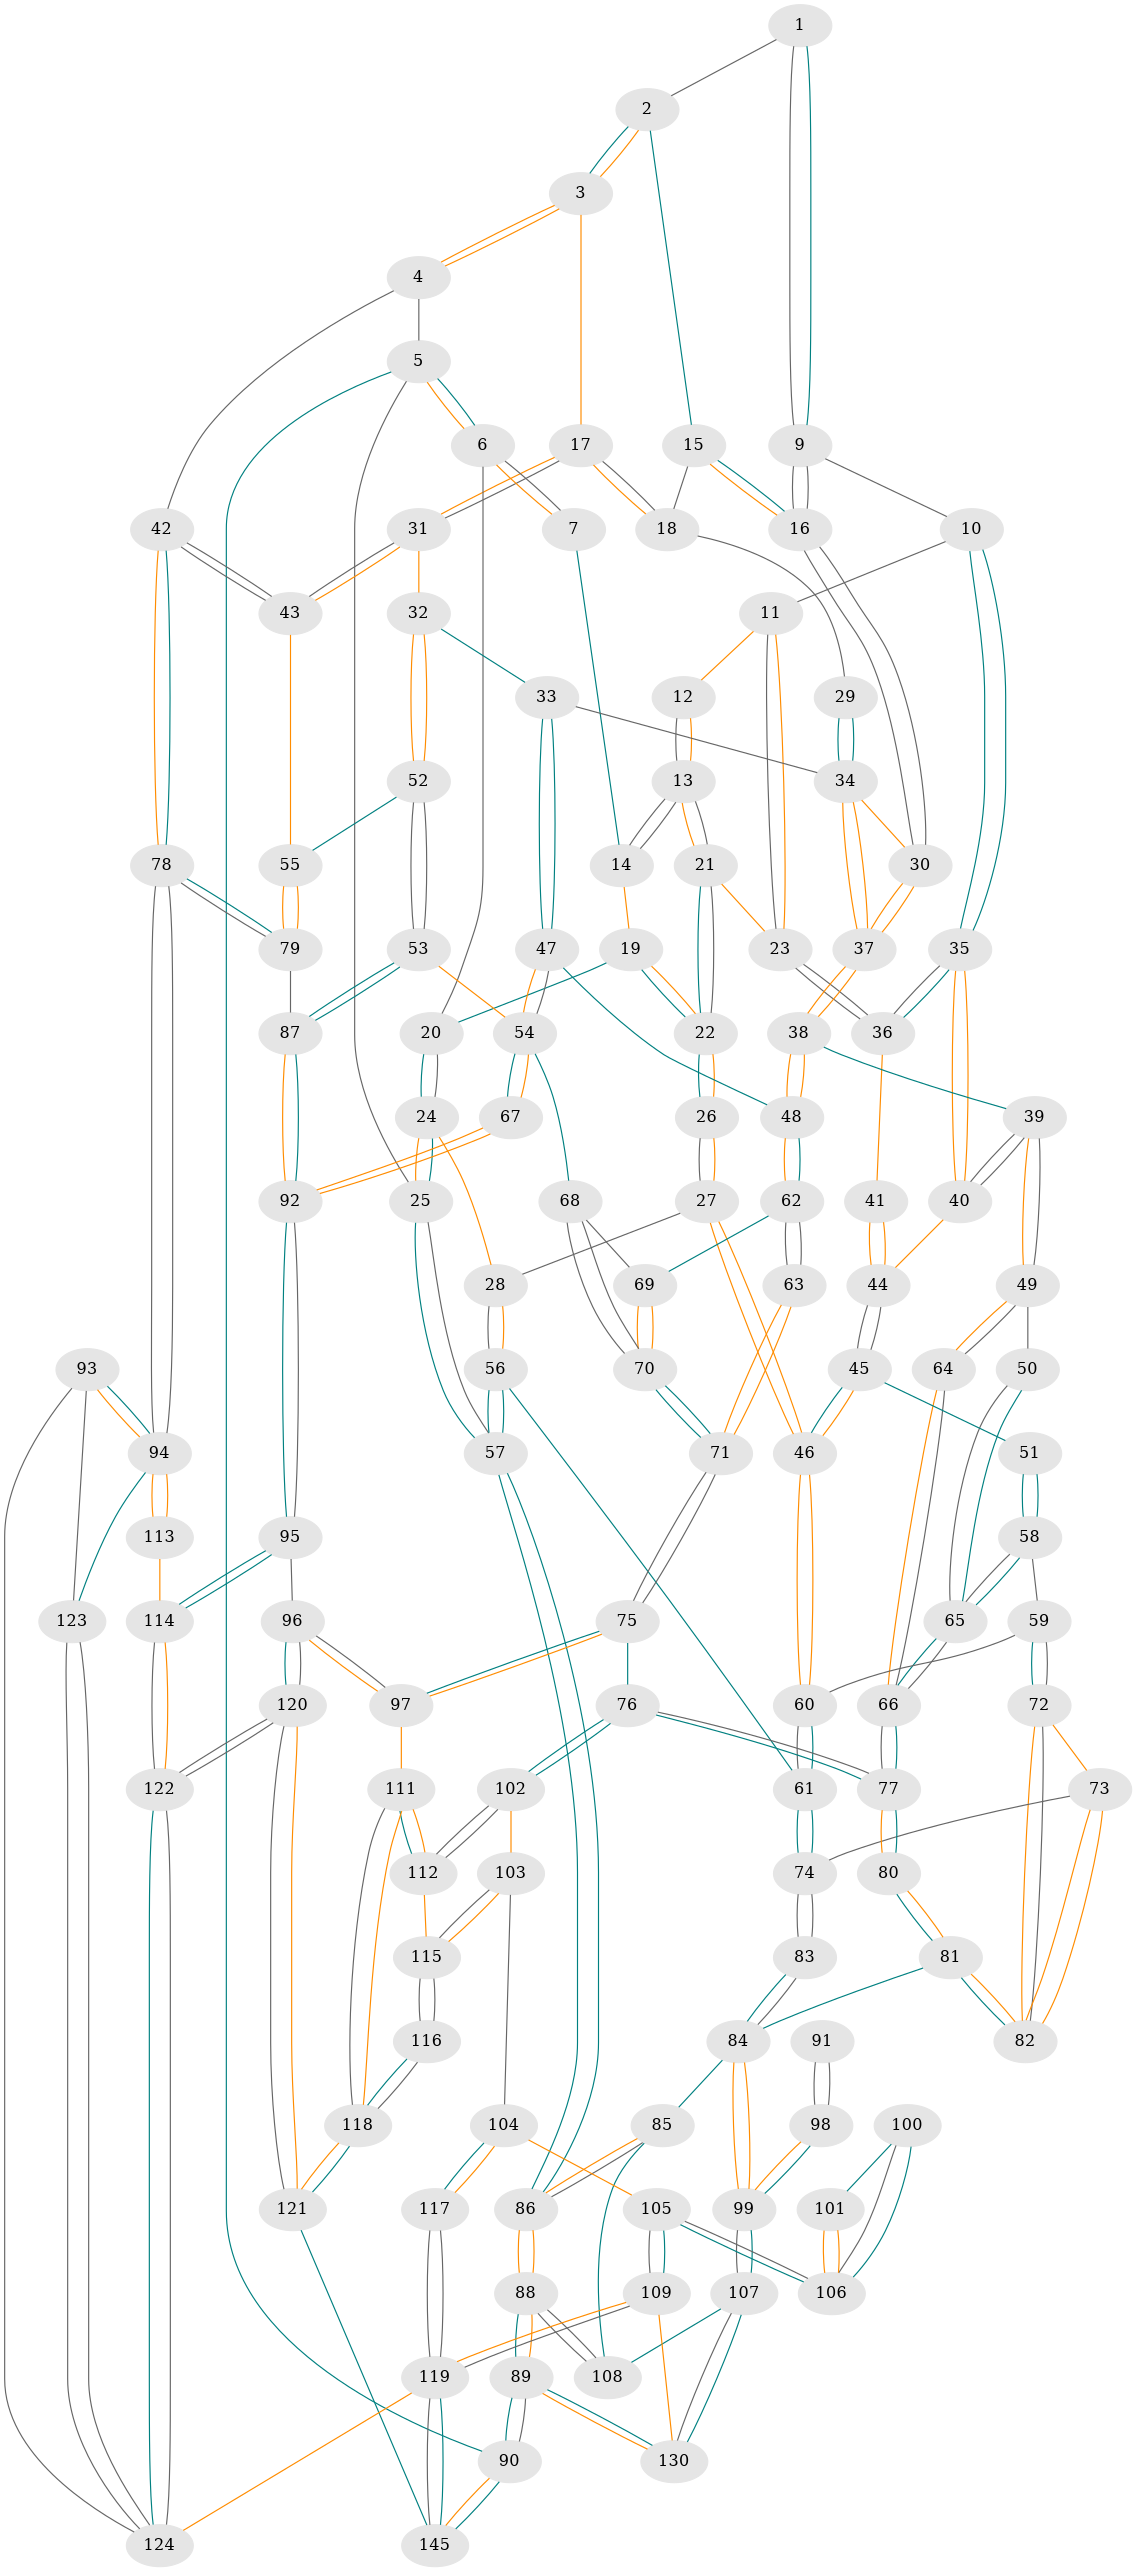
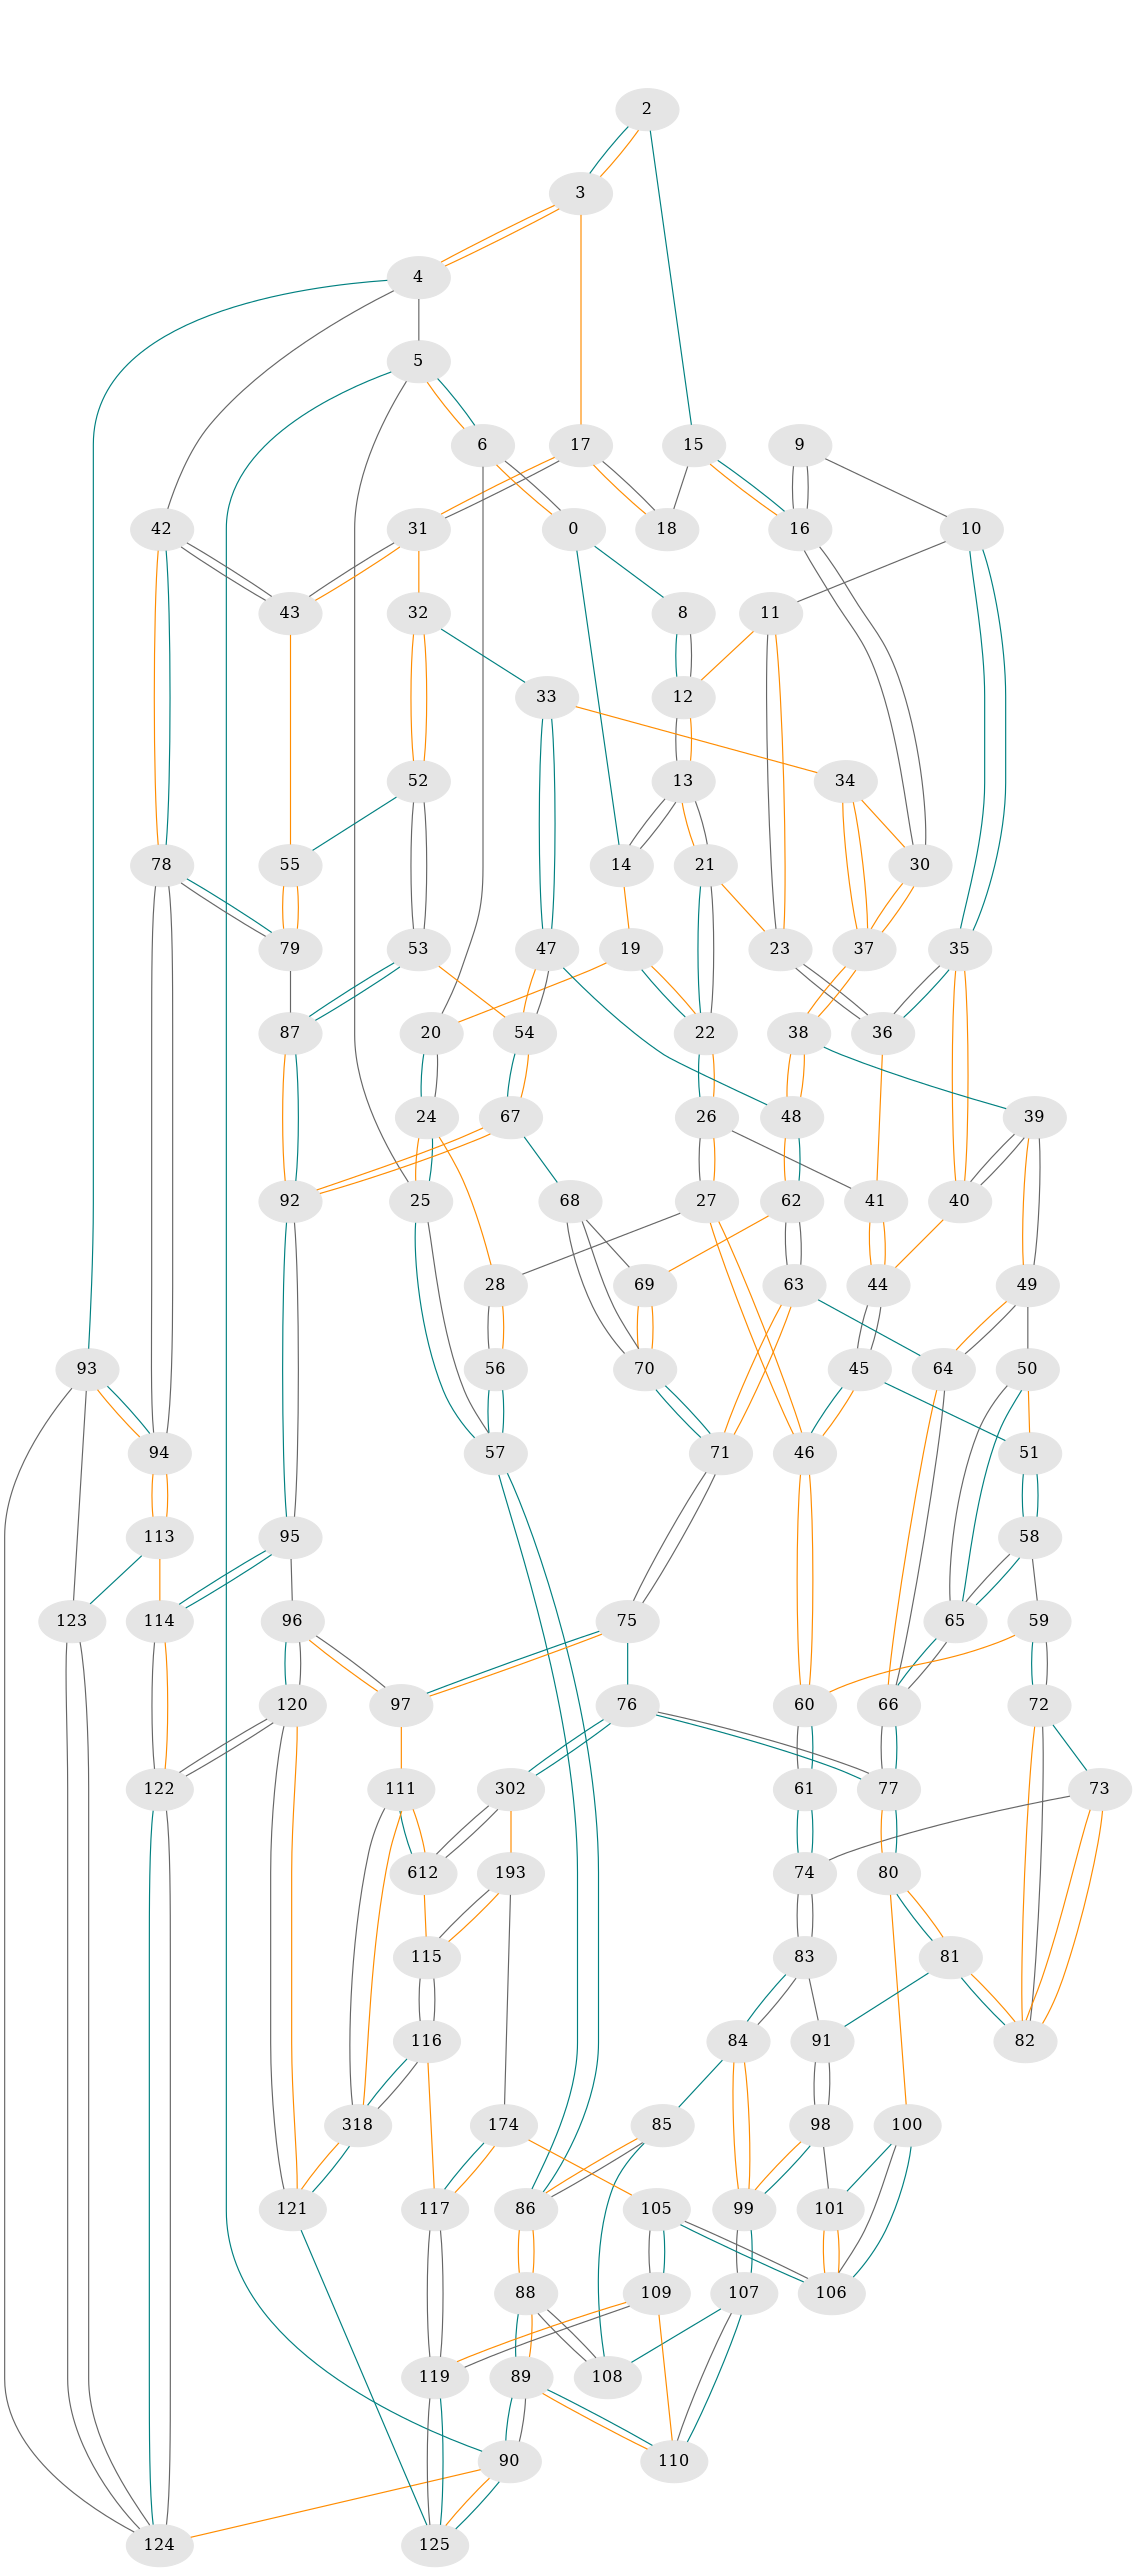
node "1": removed
node "7": label "7" -> "0"
node "8": added
node "29": removed
edge "4" -- "93": added
edge "33" -- "34": color gray40 -> darkorange
edge "19" -- "20": color teal -> darkorange
edge "54" -- "68": now "67" -- "68"
edge "26" -- "41": added
edge "62" -- "69": color teal -> darkorange
edge "63" -- "64": added
edge "50" -- "51": added
edge "94" -- "123": now "113" -- "123"
edge "56" -- "61": removed
edge "59" -- "60": color gray40 -> darkorange
edge "72" -- "73": color darkorange -> teal
node "102": label "102" -> "302"
node "112": label "112" -> "612"
node "103": label "103" -> "193"
edge "81" -- "84": now "81" -- "91"
edge "83" -- "91": added
edge "80" -- "100": added
node "118": label "118" -> "318"
edge "116" -- "117": added
node "104": label "104" -> "174"
edge "98" -- "101": added
edge "119" -- "124": now "90" -- "124"
node "130": label "130" -> "110"
node "145": label "145" -> "125"
